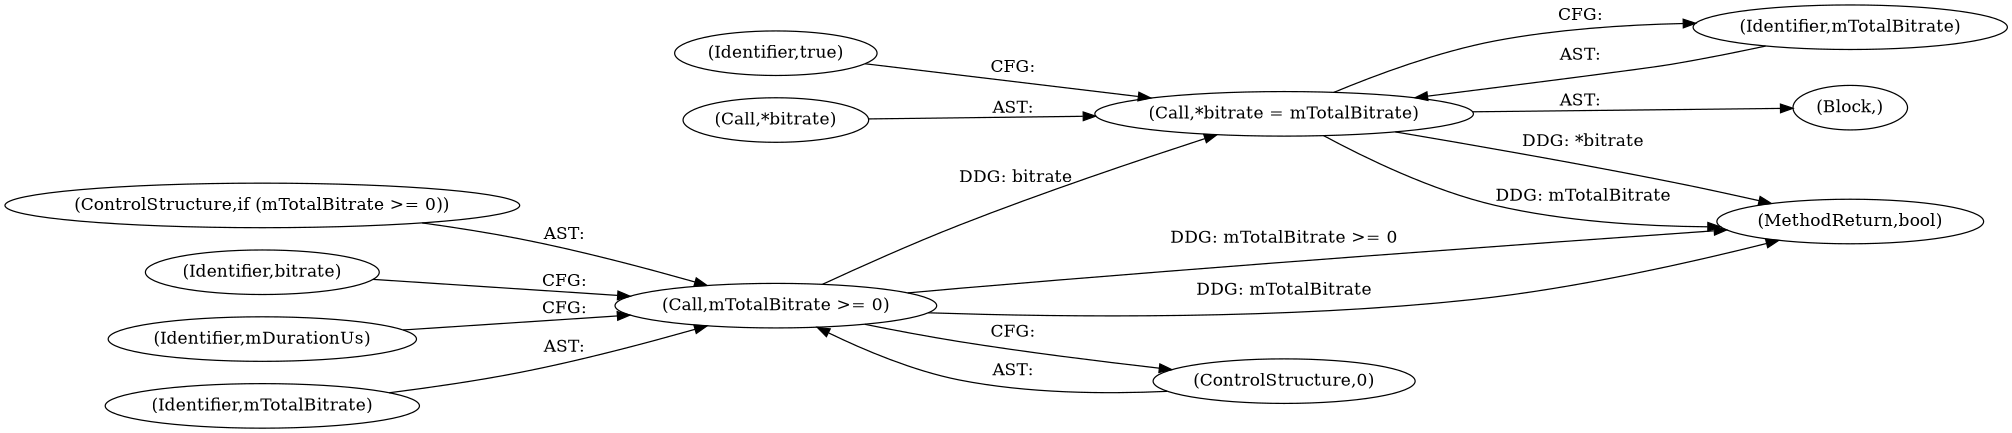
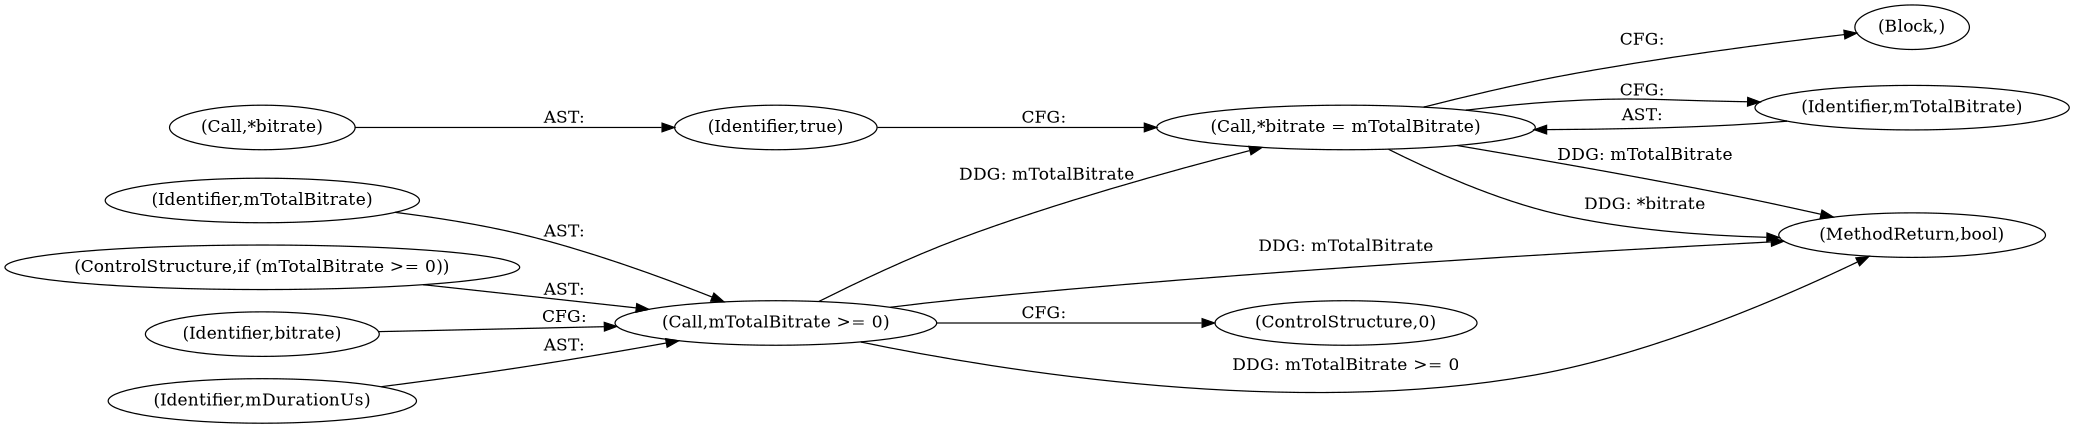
edge "(Call,*bitrate = mTotalBitrate)" -> "(Block,)": label "AST: " -> "CFG: "
edge "(Call,*bitrate)" -> "(Call,*bitrate = mTotalBitrate)": now "(Call,*bitrate)" -> "(Identifier,true)"
edge "(Call,mTotalBitrate >= 0)" -> "(Call,*bitrate = mTotalBitrate)": label "DDG: bitrate" -> "DDG: mTotalBitrate"
edge "(Identifier,mDurationUs)" -> "(Call,mTotalBitrate >= 0)": label "CFG: " -> "AST: "
edge "(ControlStructure,0)" -> "(Call,mTotalBitrate >= 0)": removed, label "AST:"
